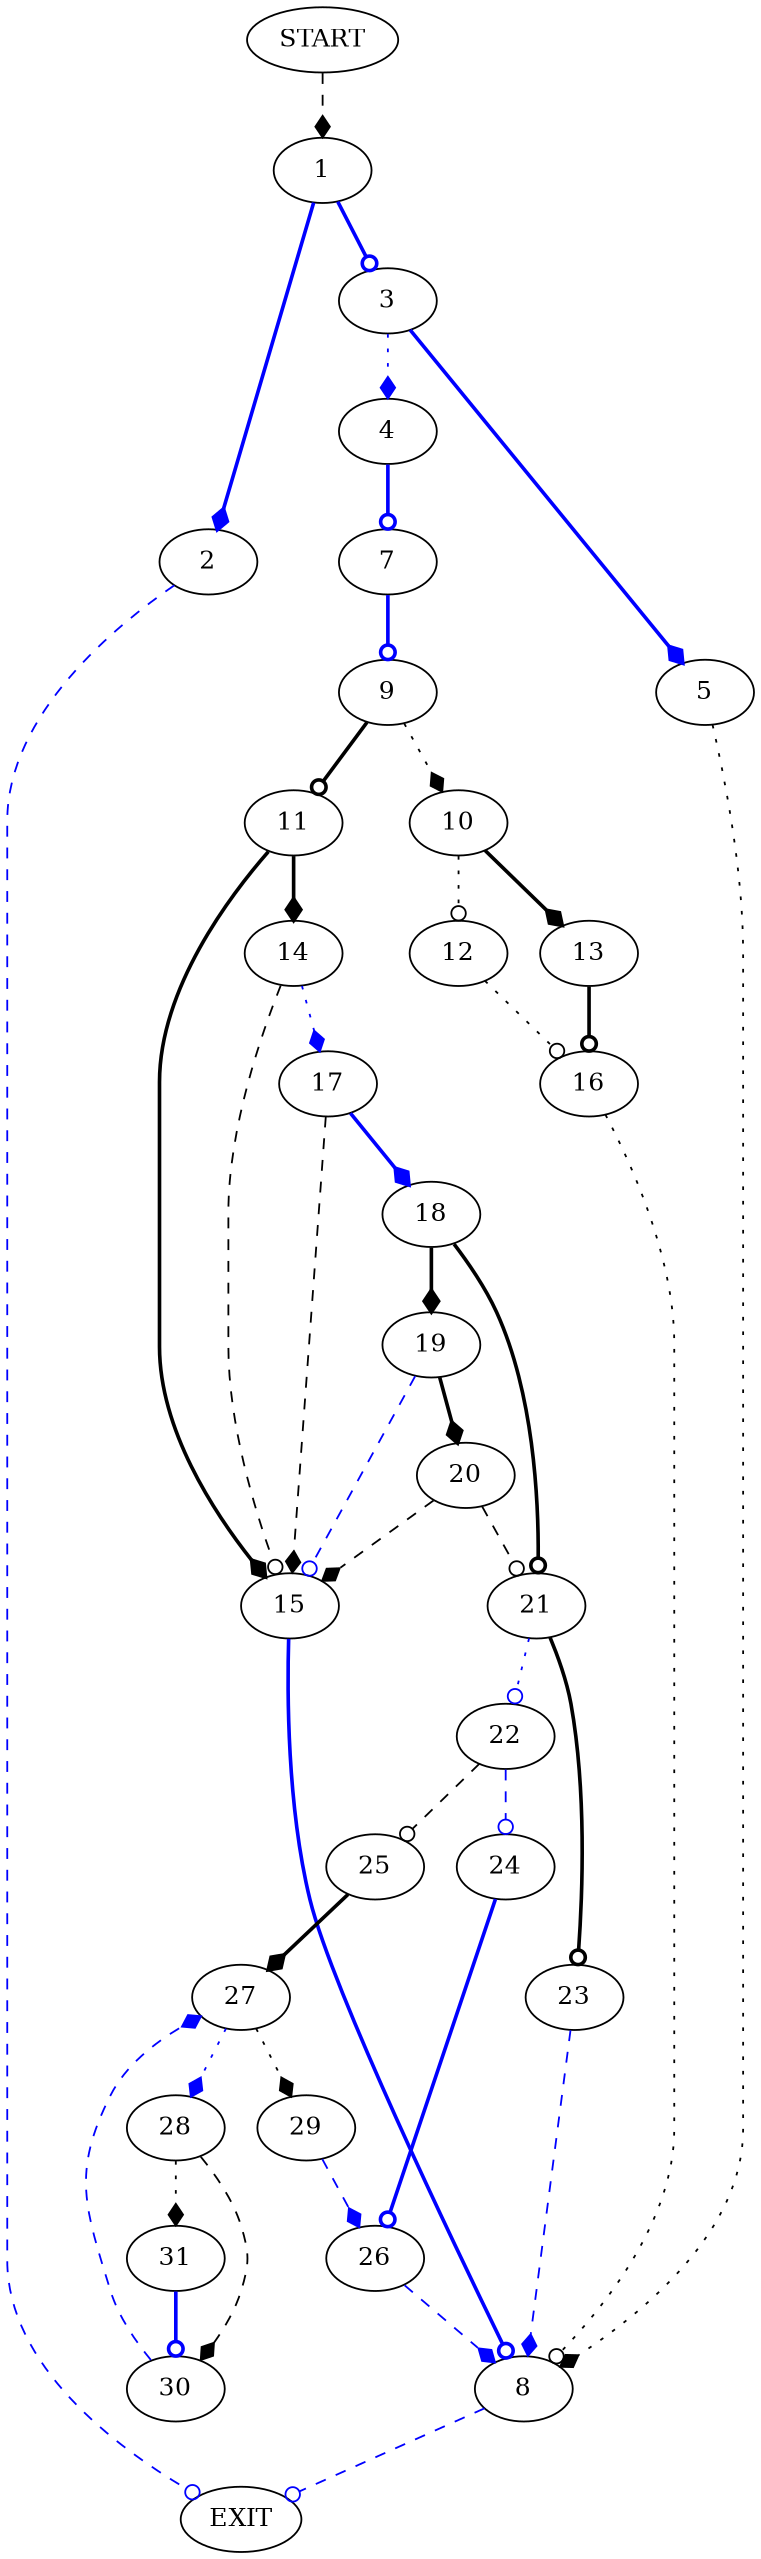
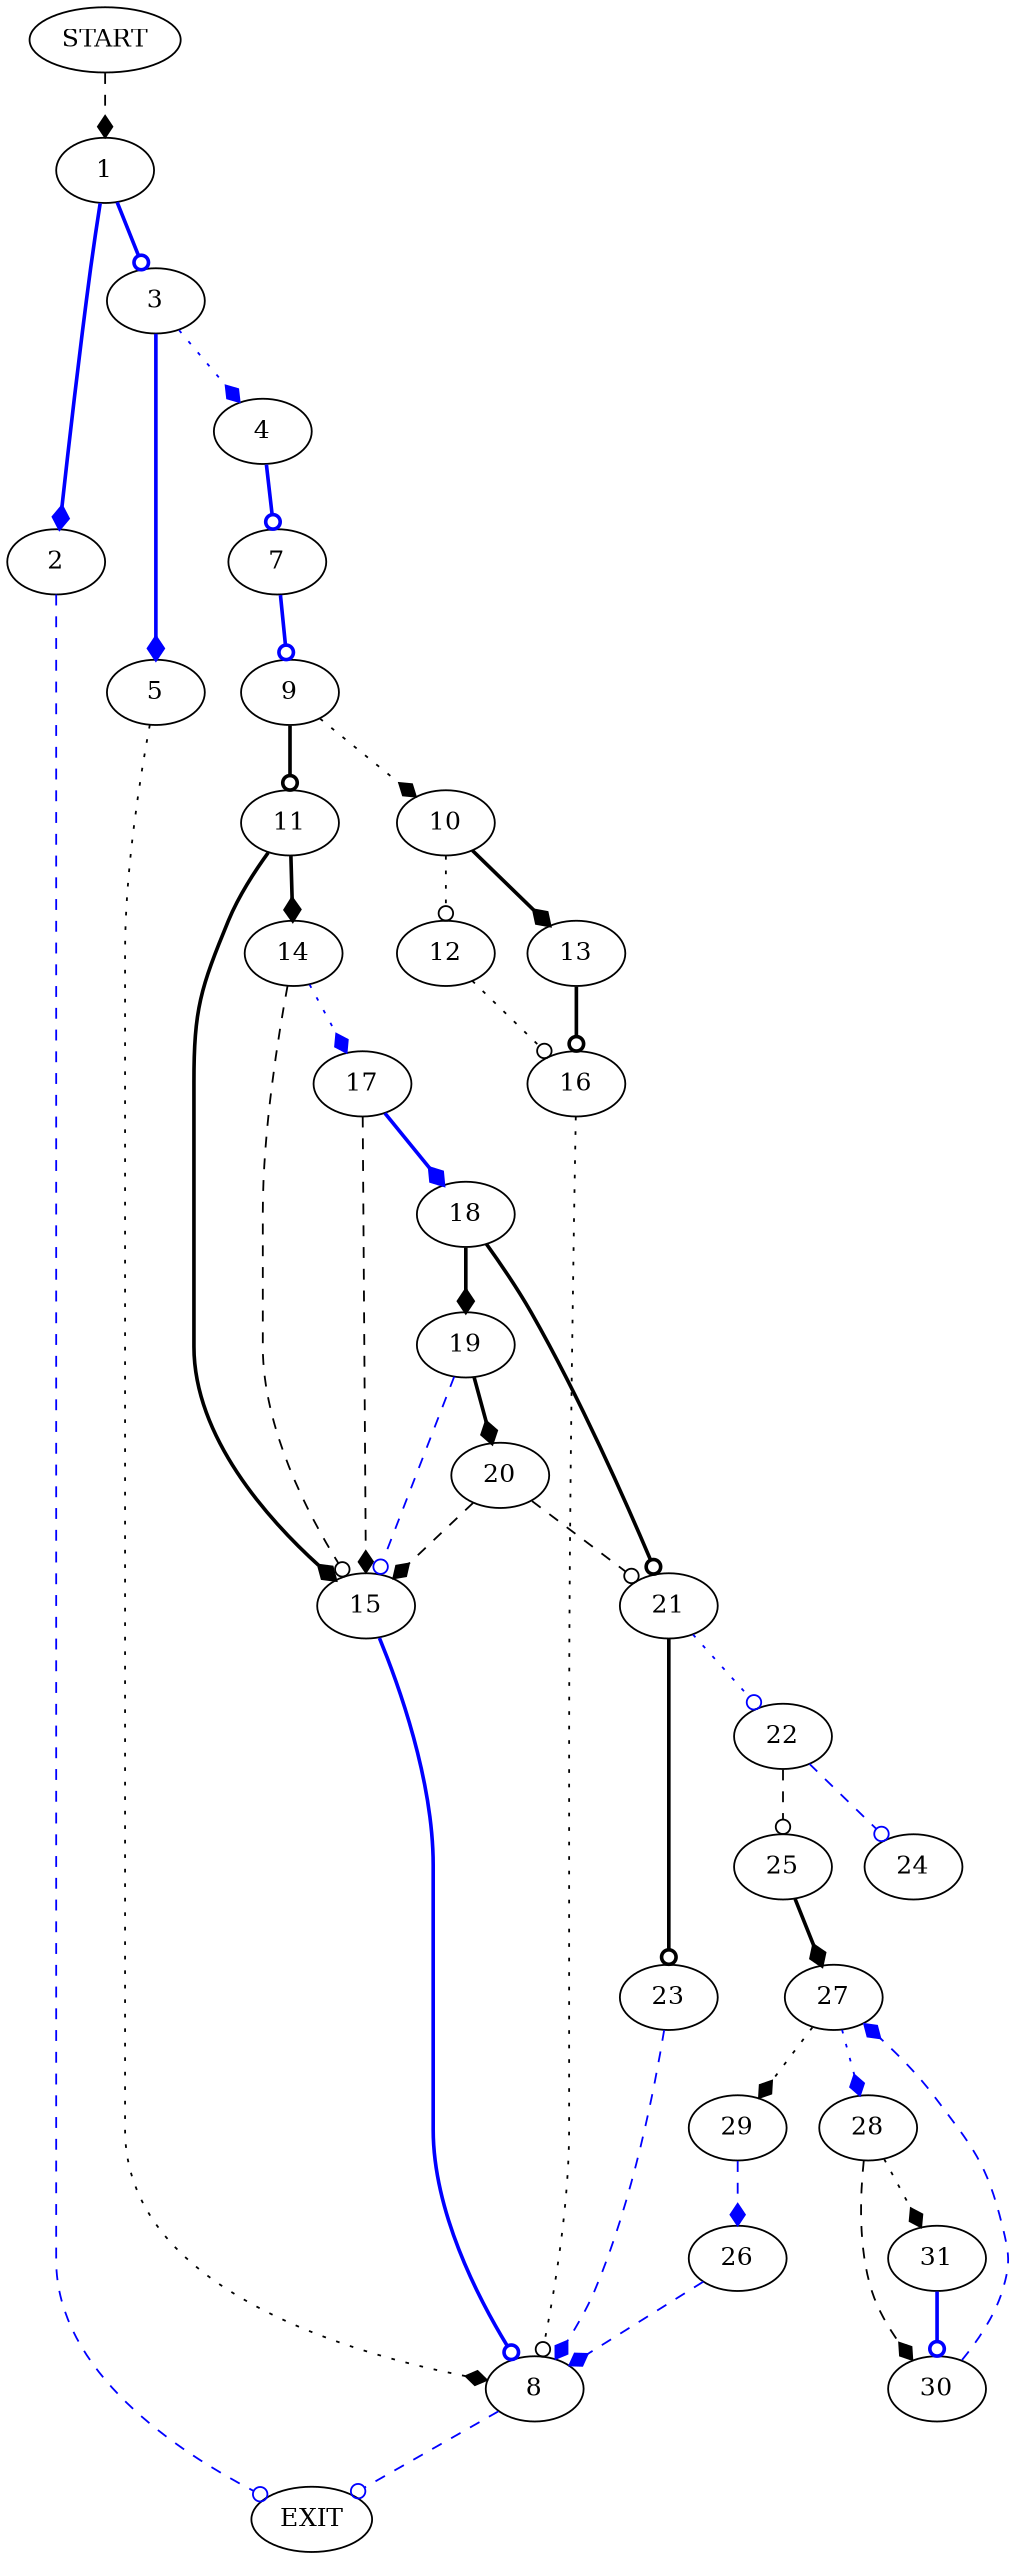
edge "24" -> "26": removed
